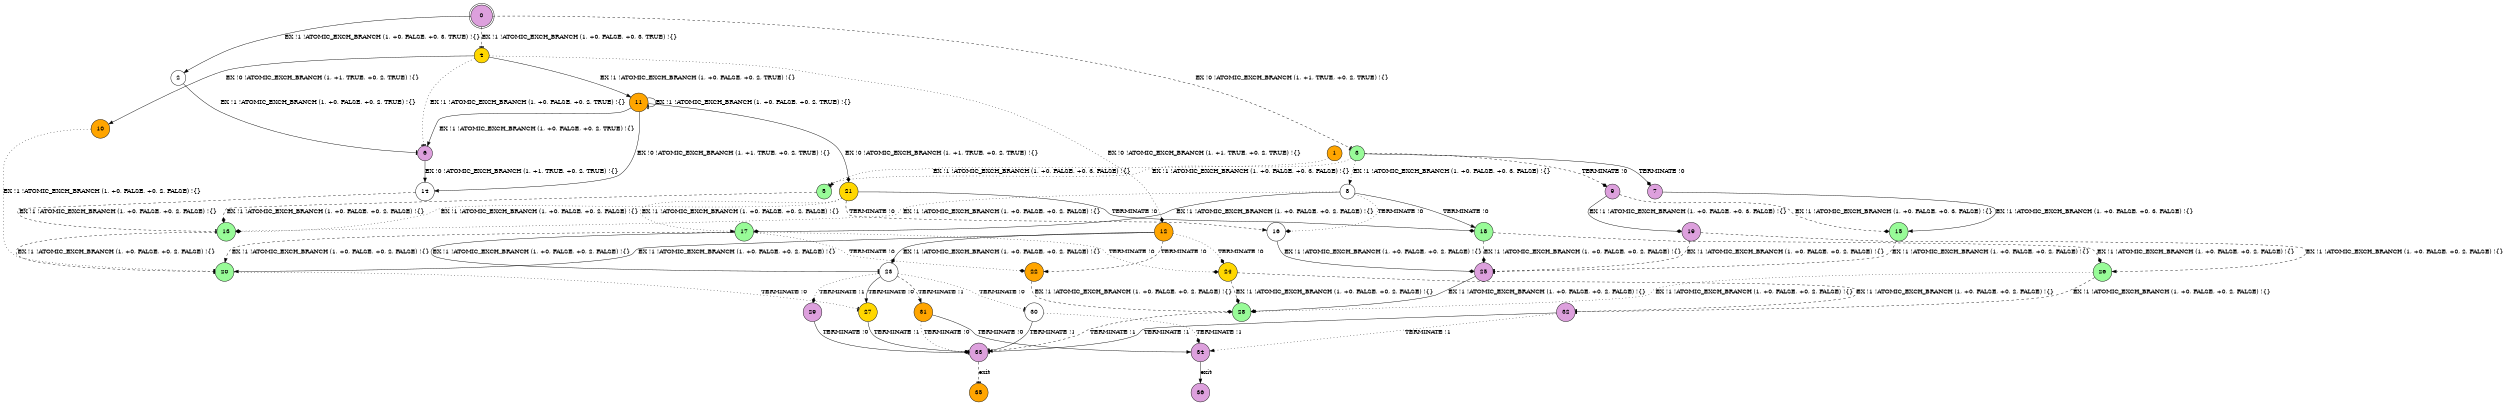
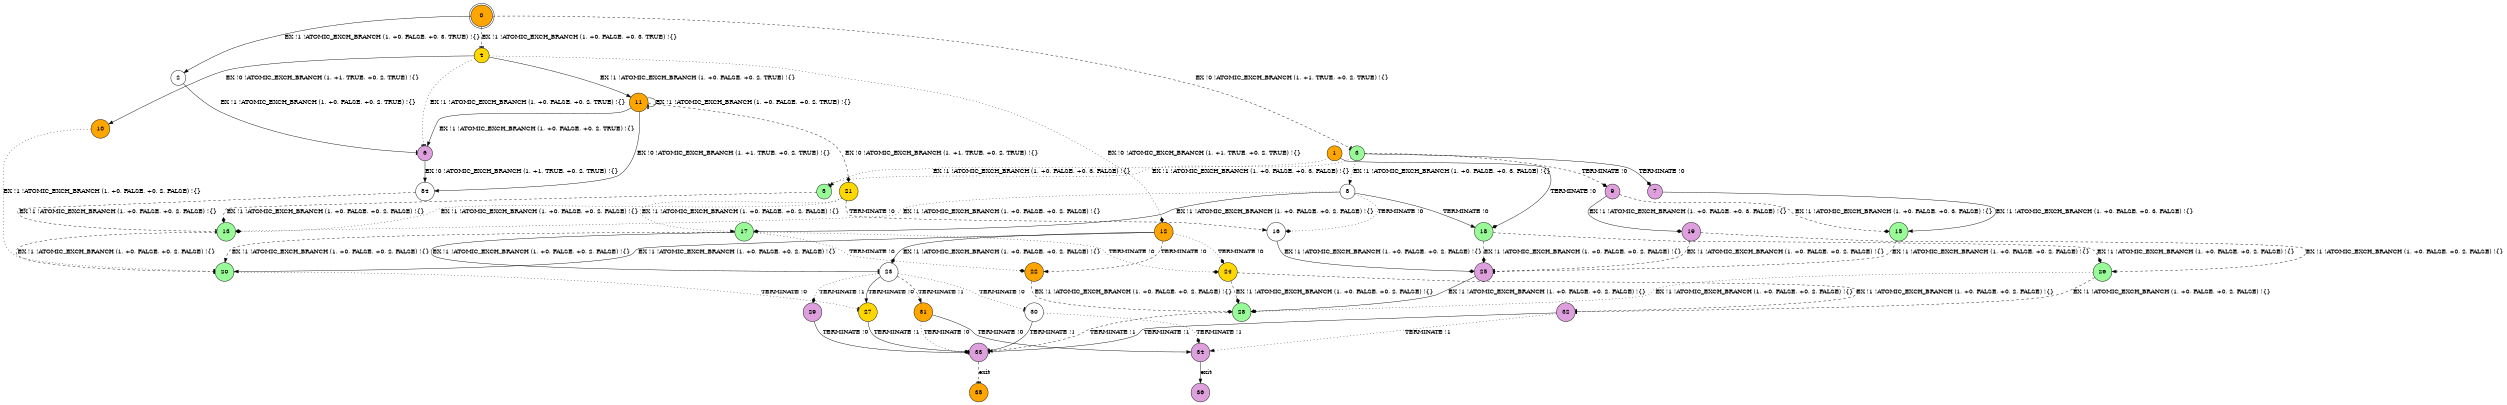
node "0": fillcolor plum -> orange
edge "11" -> "21": style solid -> dashed
node "14": label "14" -> "84"
edge "21" -> "18": now "1" -> "18"
